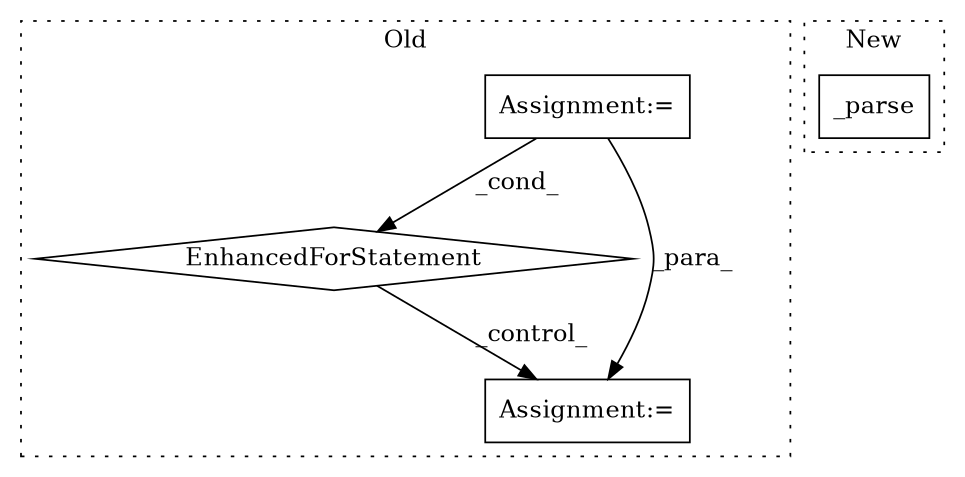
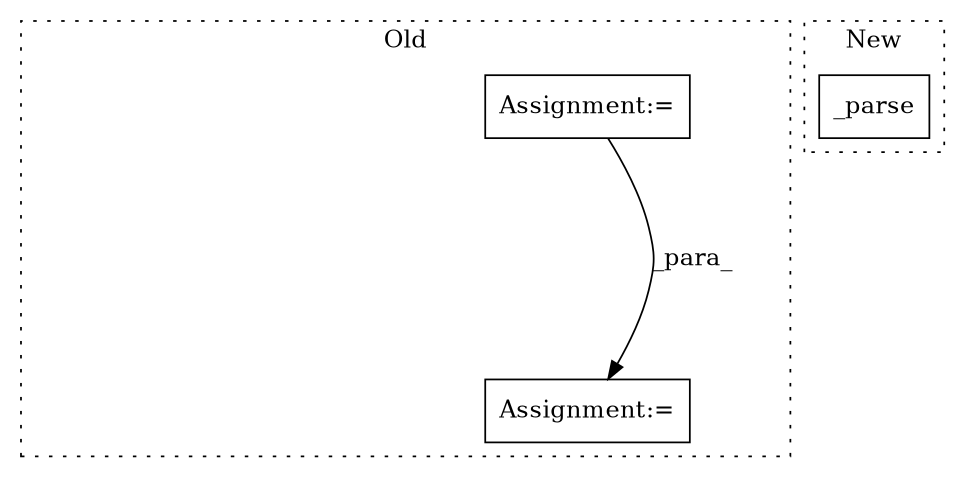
node "EnhancedForStatement": removed
